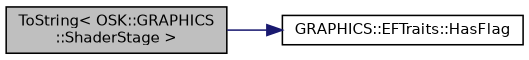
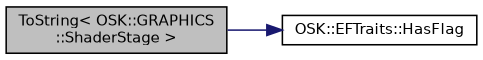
node "GRAPHICS::EFTraits::HasFlag": label "GRAPHICS::EFTraits::HasFlag" -> "OSK::EFTraits::HasFlag"
